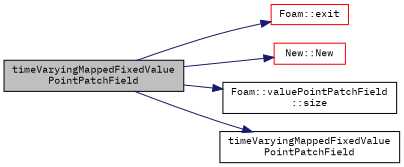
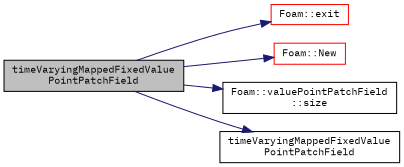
node "New::New": label "New::New" -> "Foam::New"
